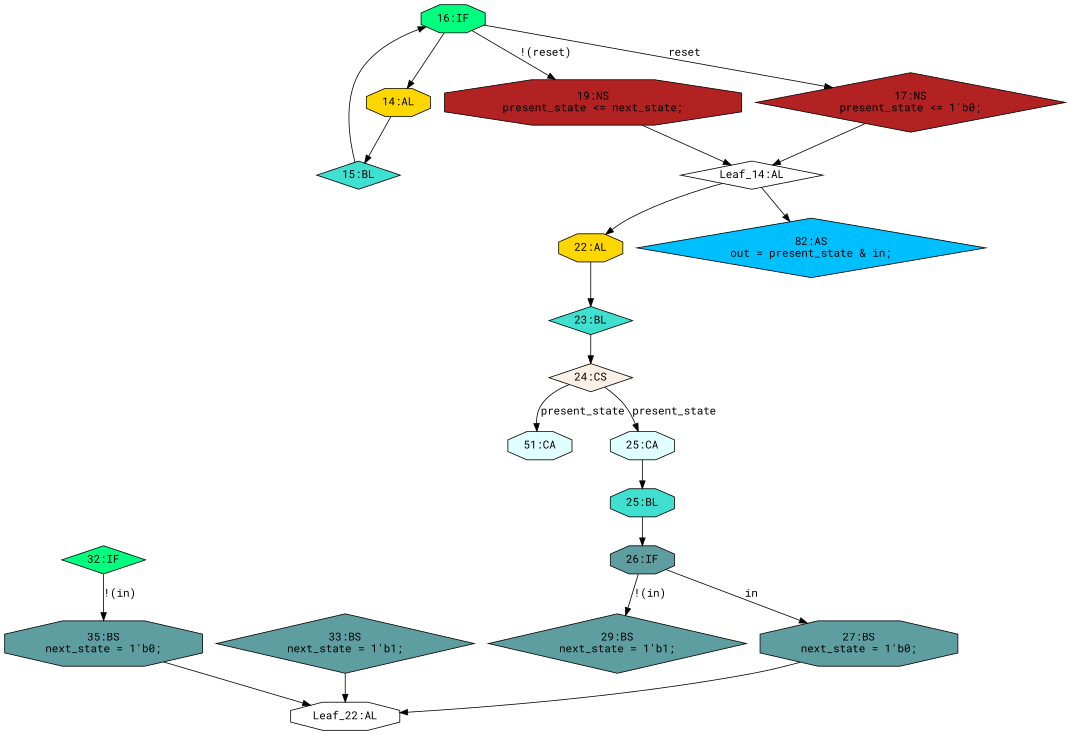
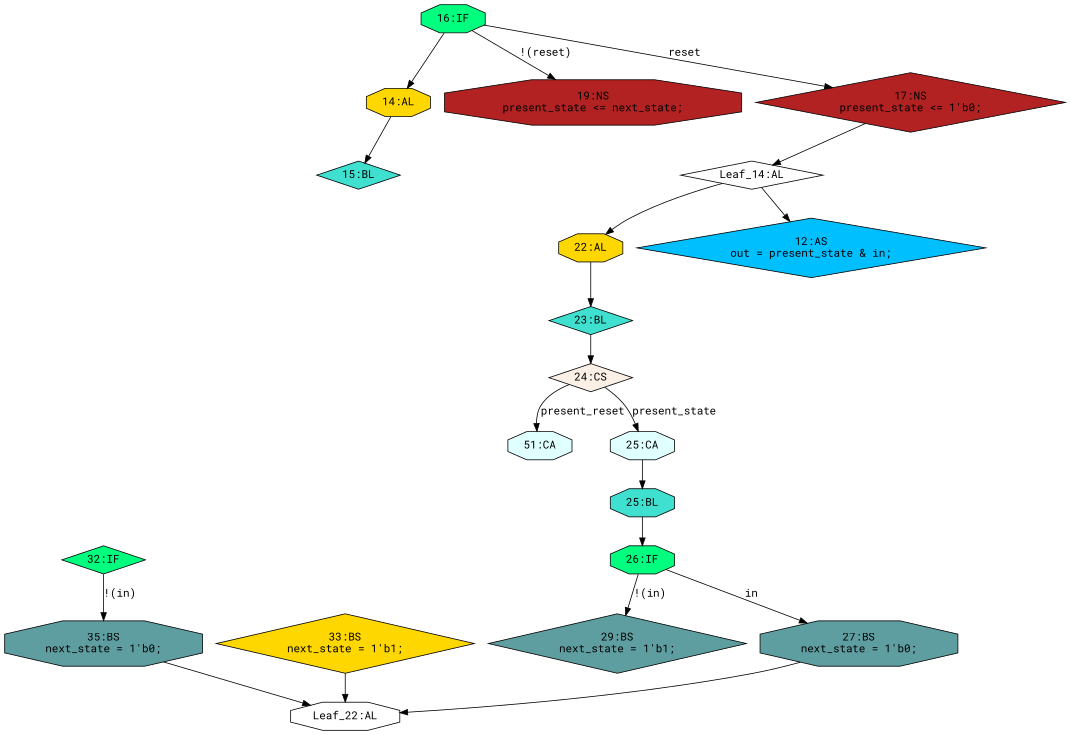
edge "15:BL" -> "16:IF": removed
edge "19:NS present_state <= next_state;" -> "Leaf_14:AL": removed
node "82:AS out = present_state & in;": label "82:AS out = present_state & in;" -> "12:AS out = present_state & in;"
edge "24:CS" -> "51:CA": label "present_state" -> "present_reset"
node "26:IF": fillcolor cadetblue -> springgreen
node "33:BS next_state = 1'b1;": fillcolor cadetblue -> gold
